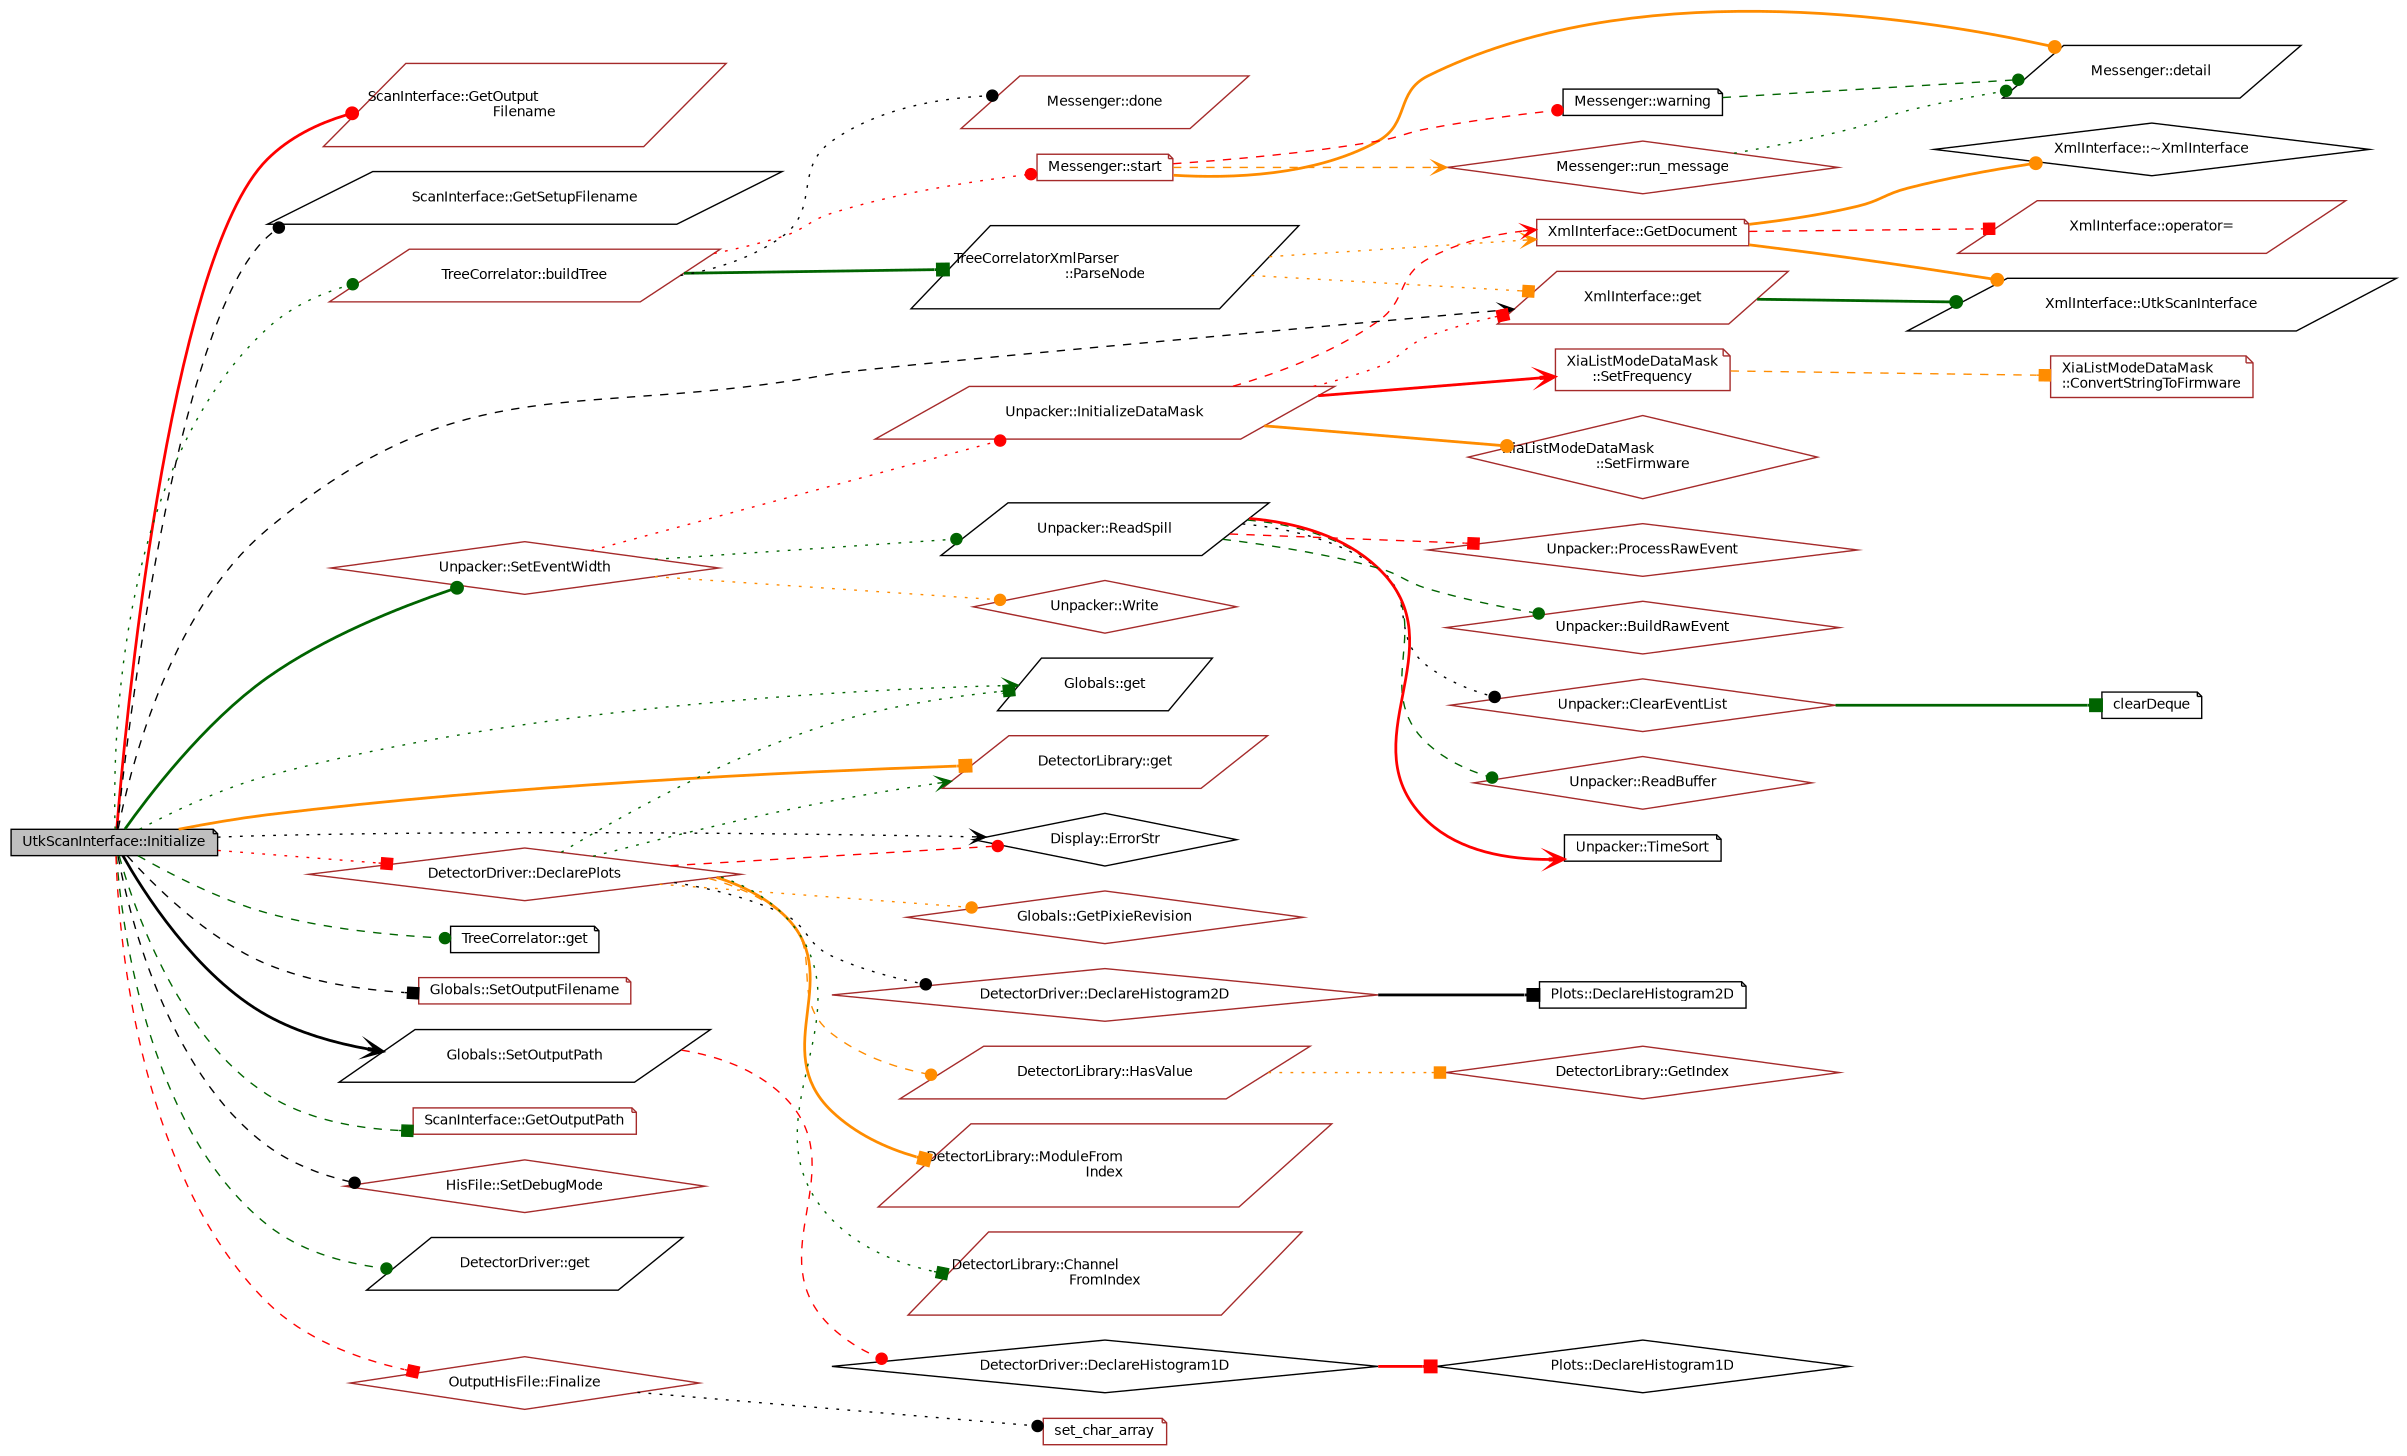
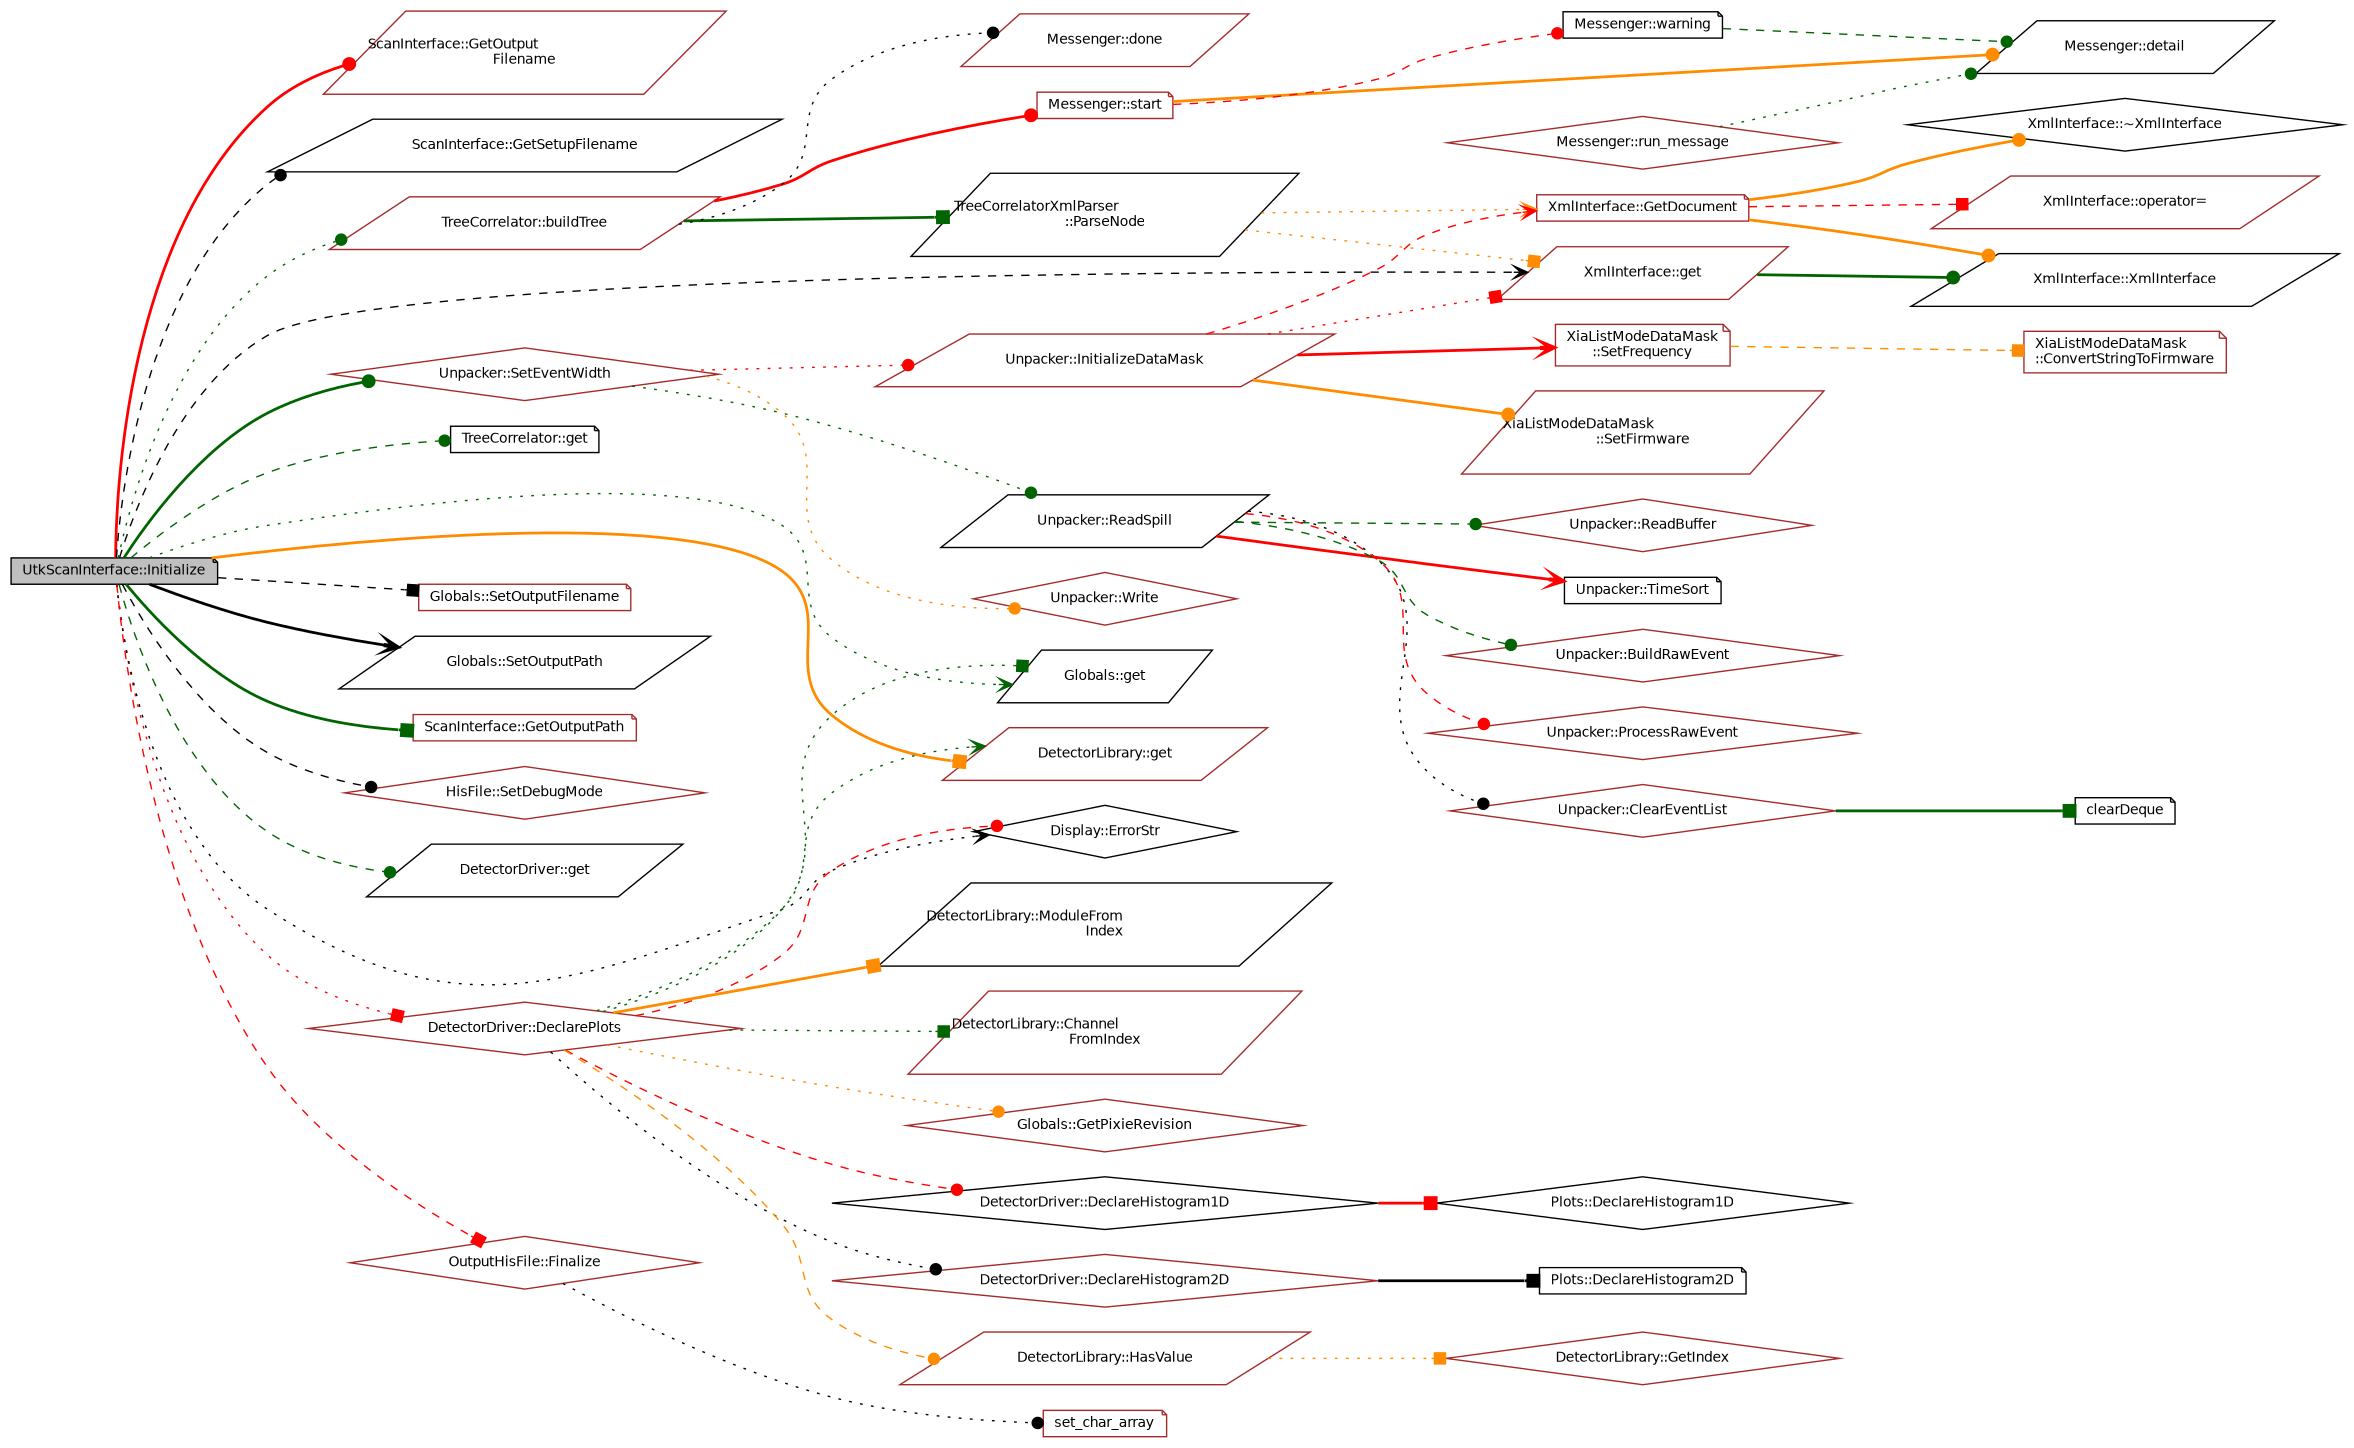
edge "Messenger::start" -> "Messenger::run_message": removed
edge "TreeCorrelator::buildTree" -> "Messenger::start": style dotted -> bold
node "XmlInterface::UtkScanInterface": label "XmlInterface::UtkScanInterface" -> "XmlInterface::XmlInterface"
node "XiaListModeDataMask ::SetFirmware": shape diamond -> parallelogram
edge "Unpacker::ReadSpill" -> "Unpacker::ProcessRawEvent": arrowhead box -> dot
edge "UtkScanInterface::Initialize" -> "ScanInterface::GetOutputPath": style dashed -> bold
edge "Globals::SetOutputPath" -> "DetectorDriver::DeclareHistogram1D": now "DetectorDriver::DeclarePlots" -> "DetectorDriver::DeclareHistogram1D"
node "DetectorLibrary::ModuleFrom Index": color brown -> black
